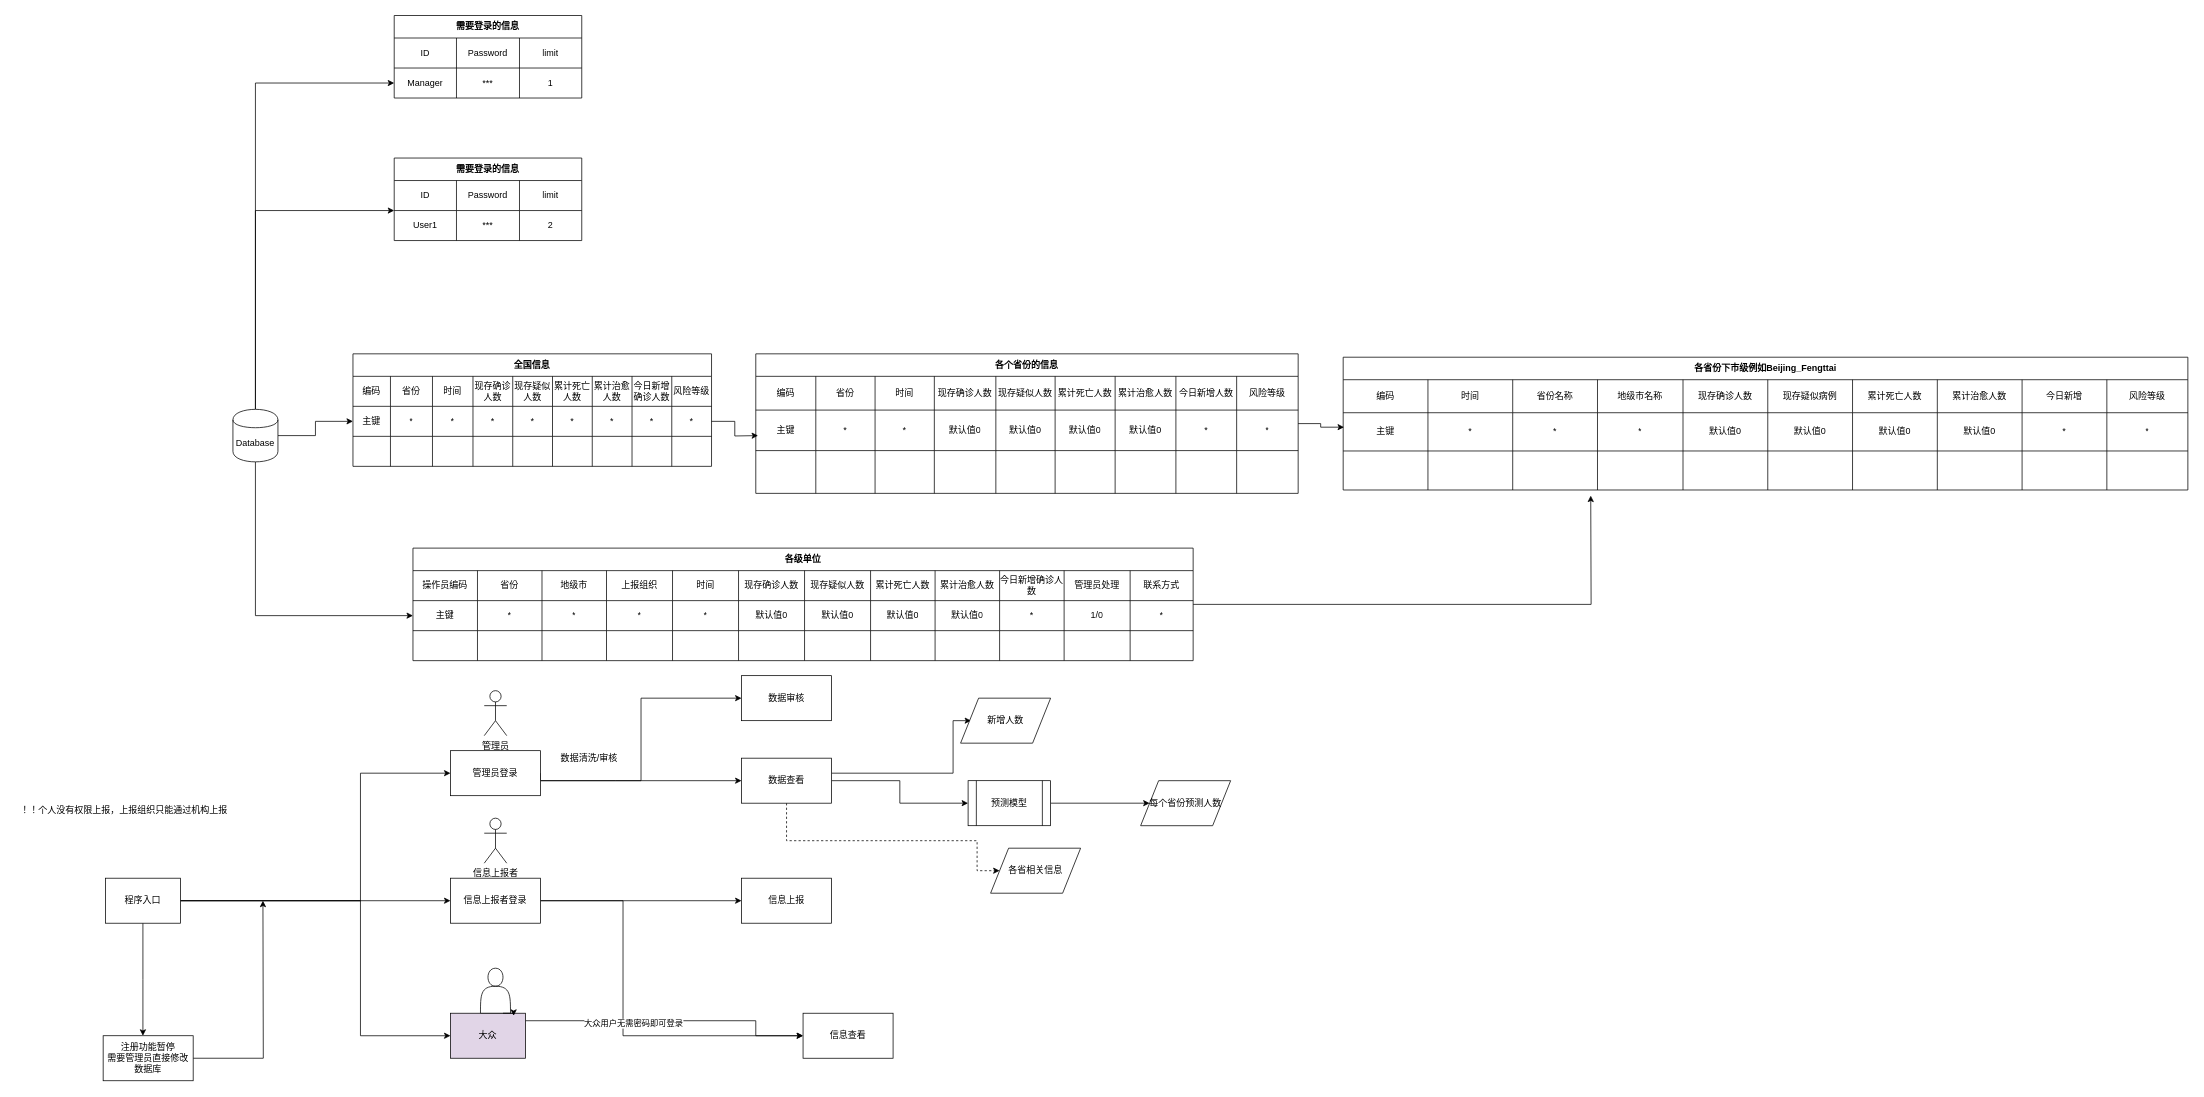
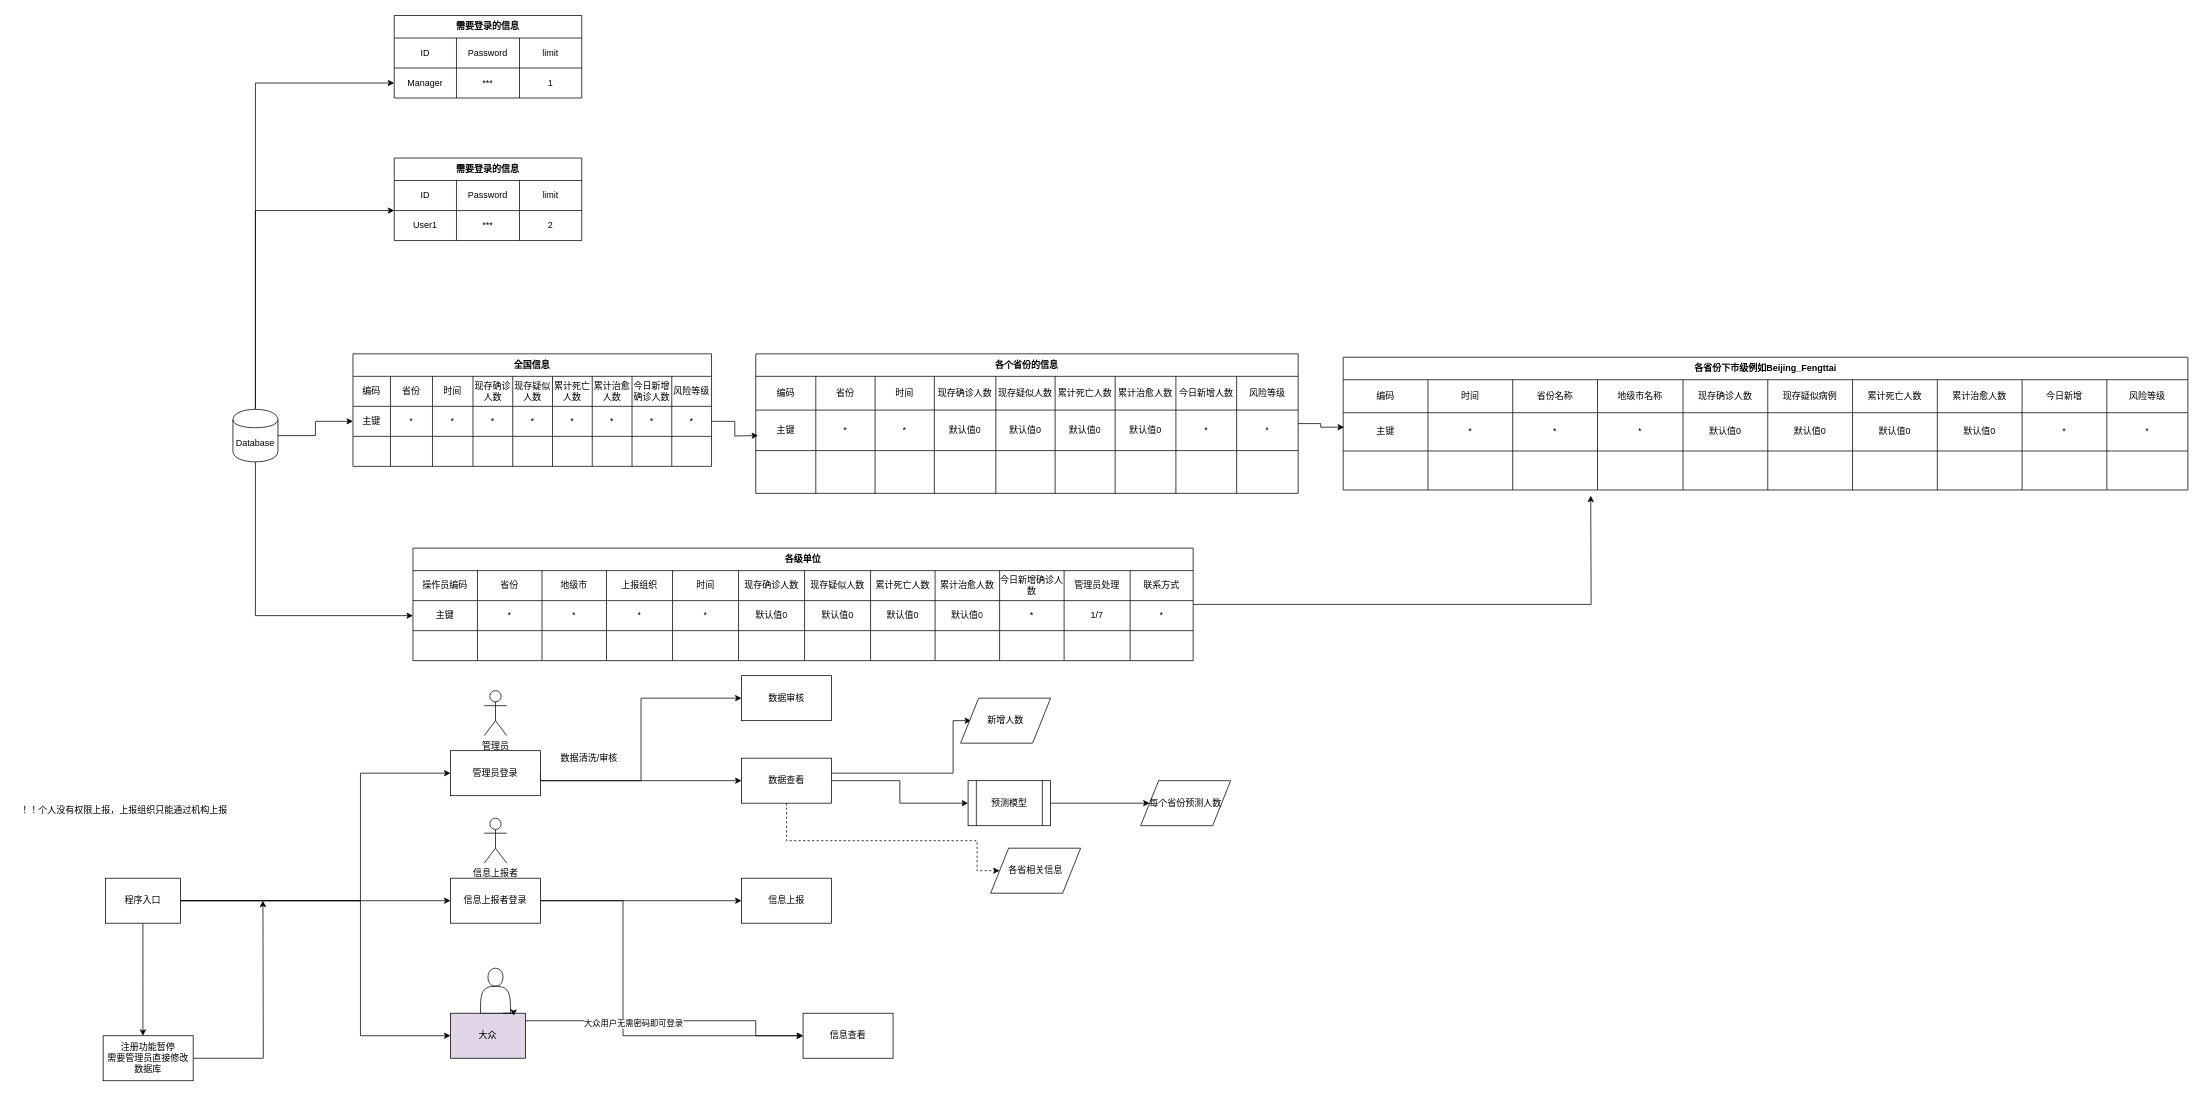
node "1/0": label "1/0" -> "1/7"
